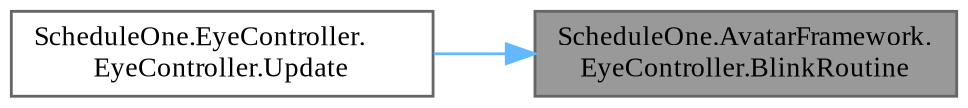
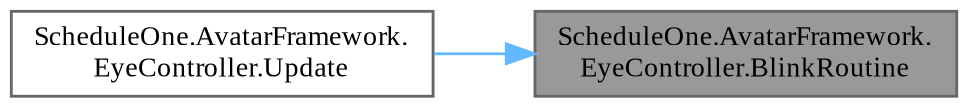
node "ScheduleOne.EyeController. EyeController.Update": label "ScheduleOne.EyeController. EyeController.Update" -> "ScheduleOne.AvatarFramework. EyeController.Update"
